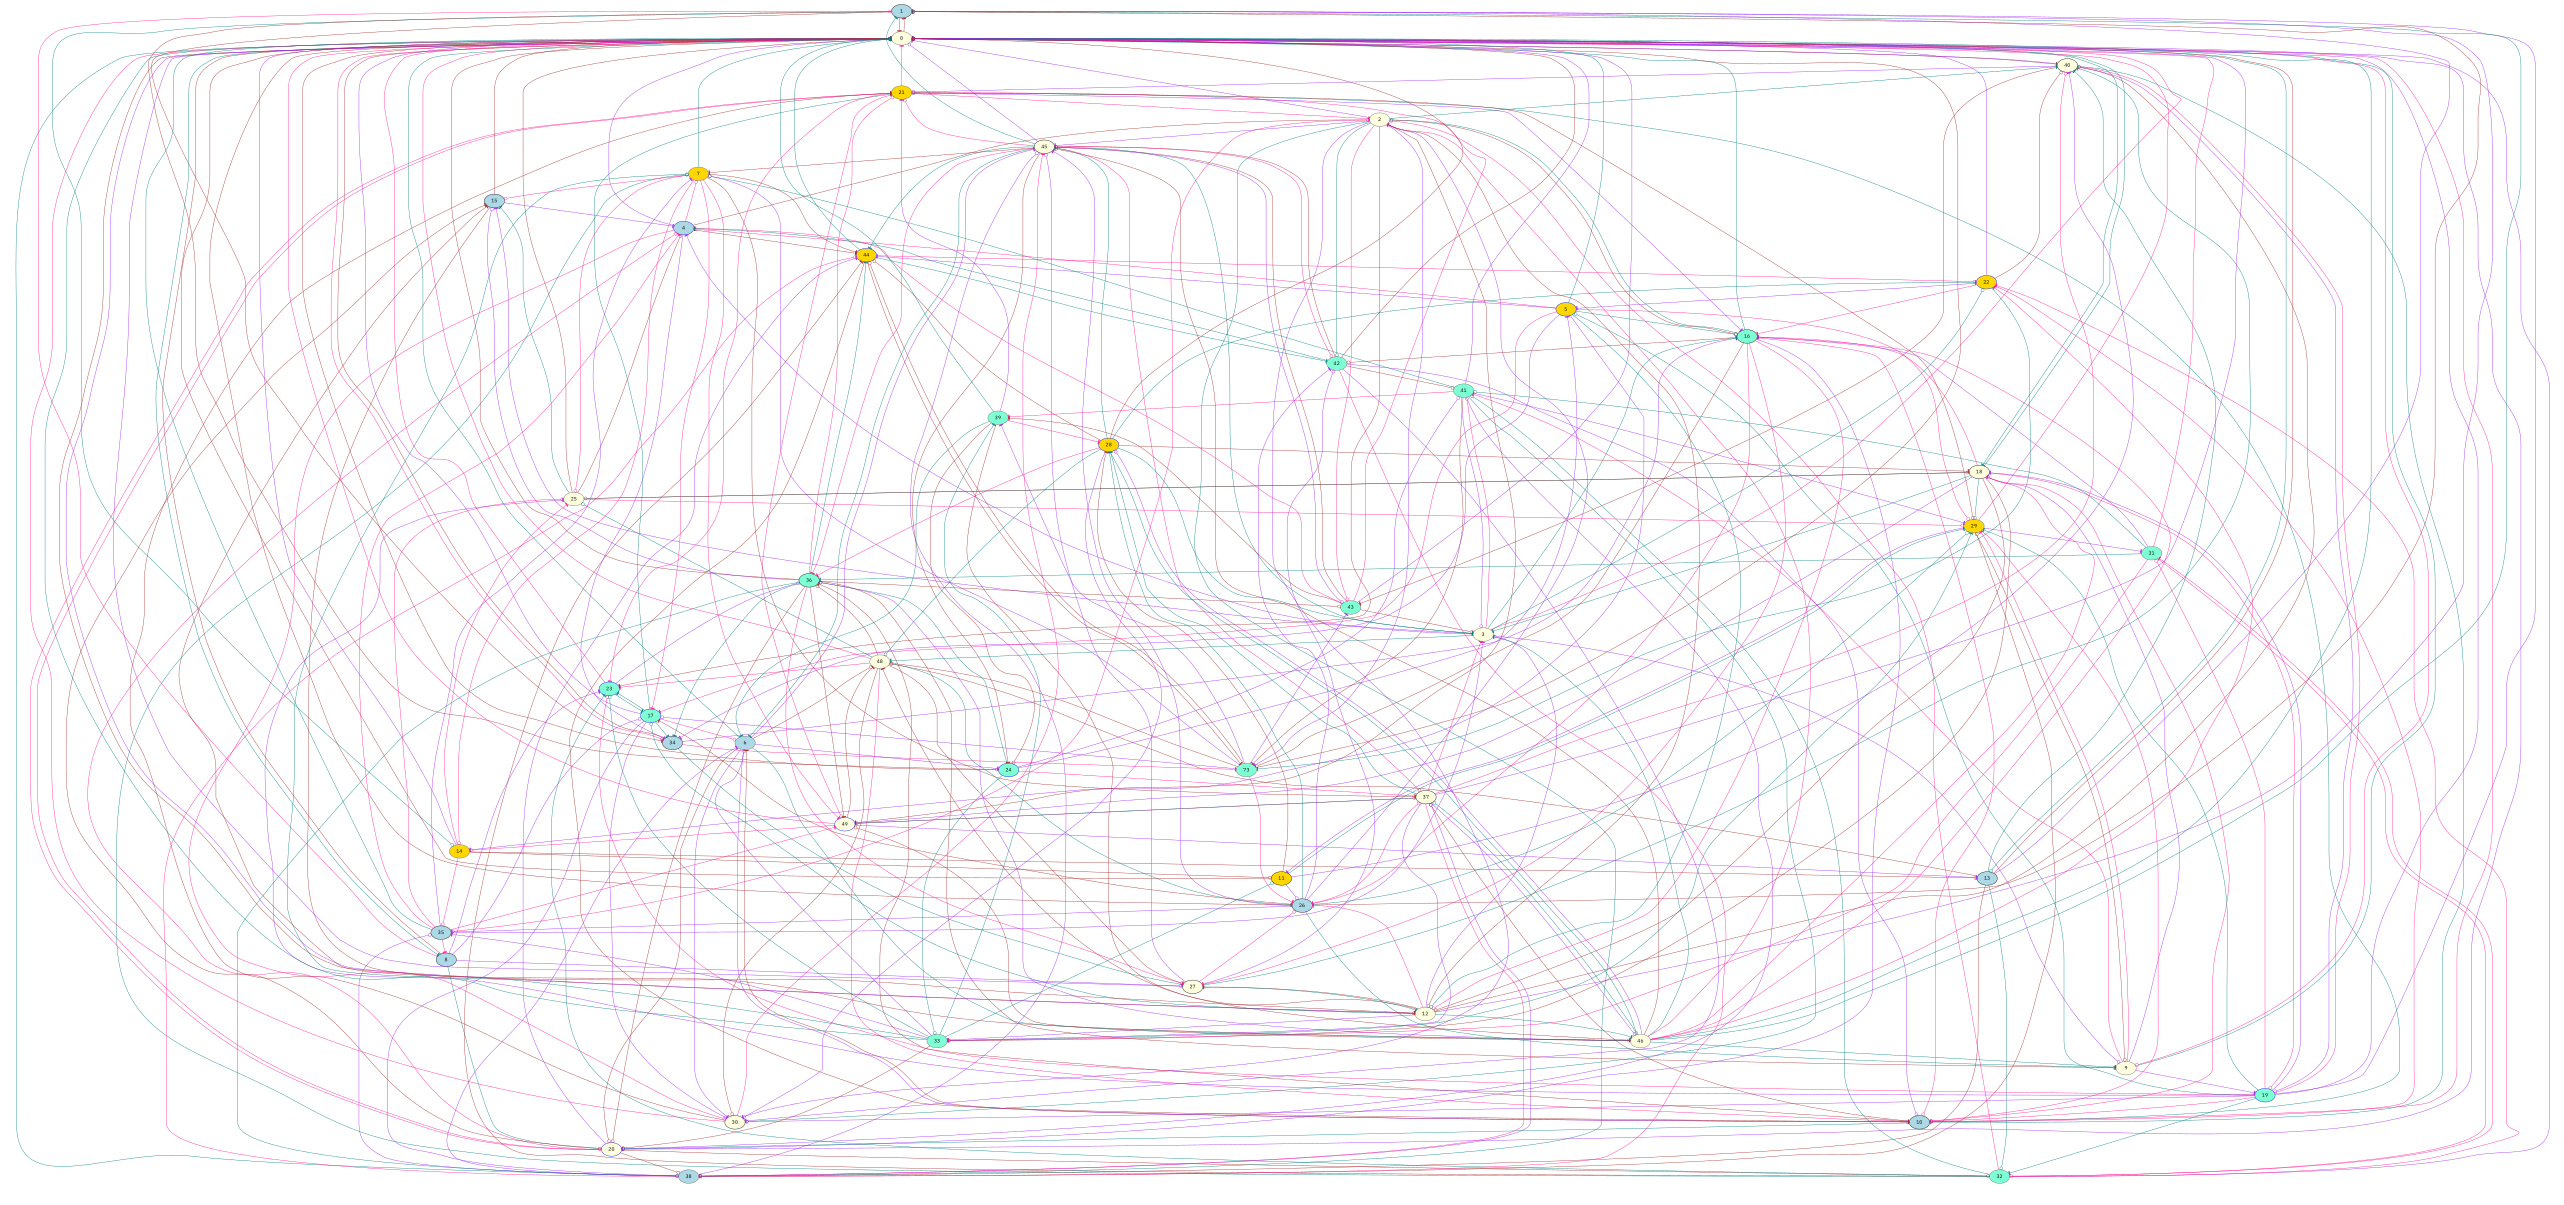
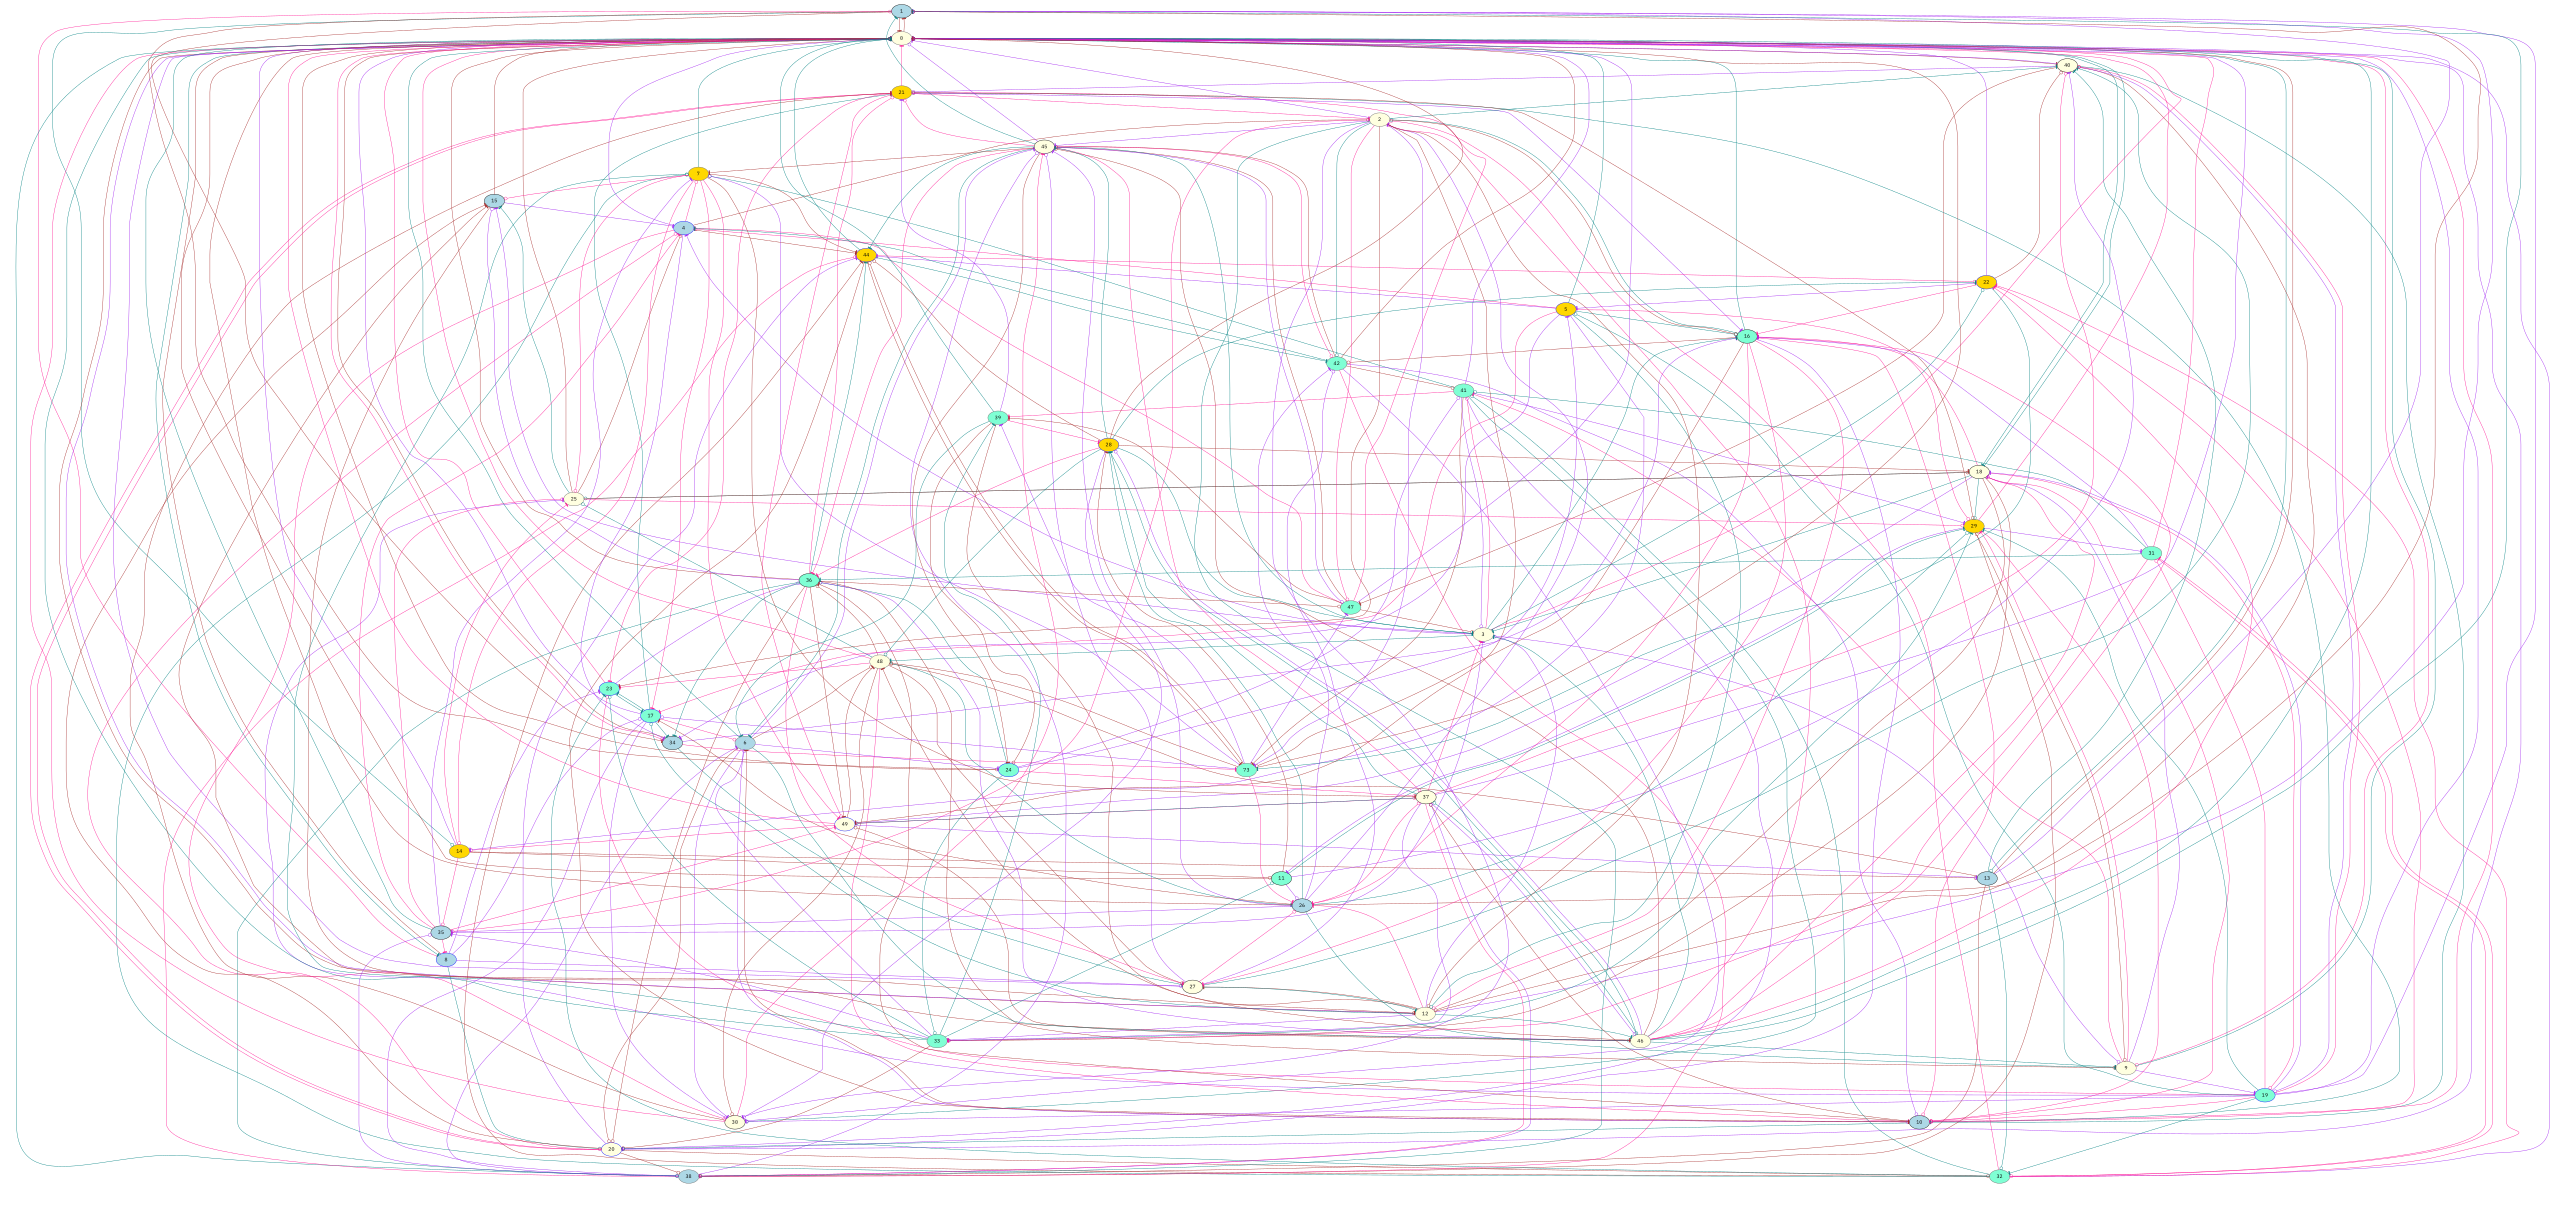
node "43": label "43" -> "47"
node "11": fillcolor gold -> aquamarine
node "8": color black -> blue
